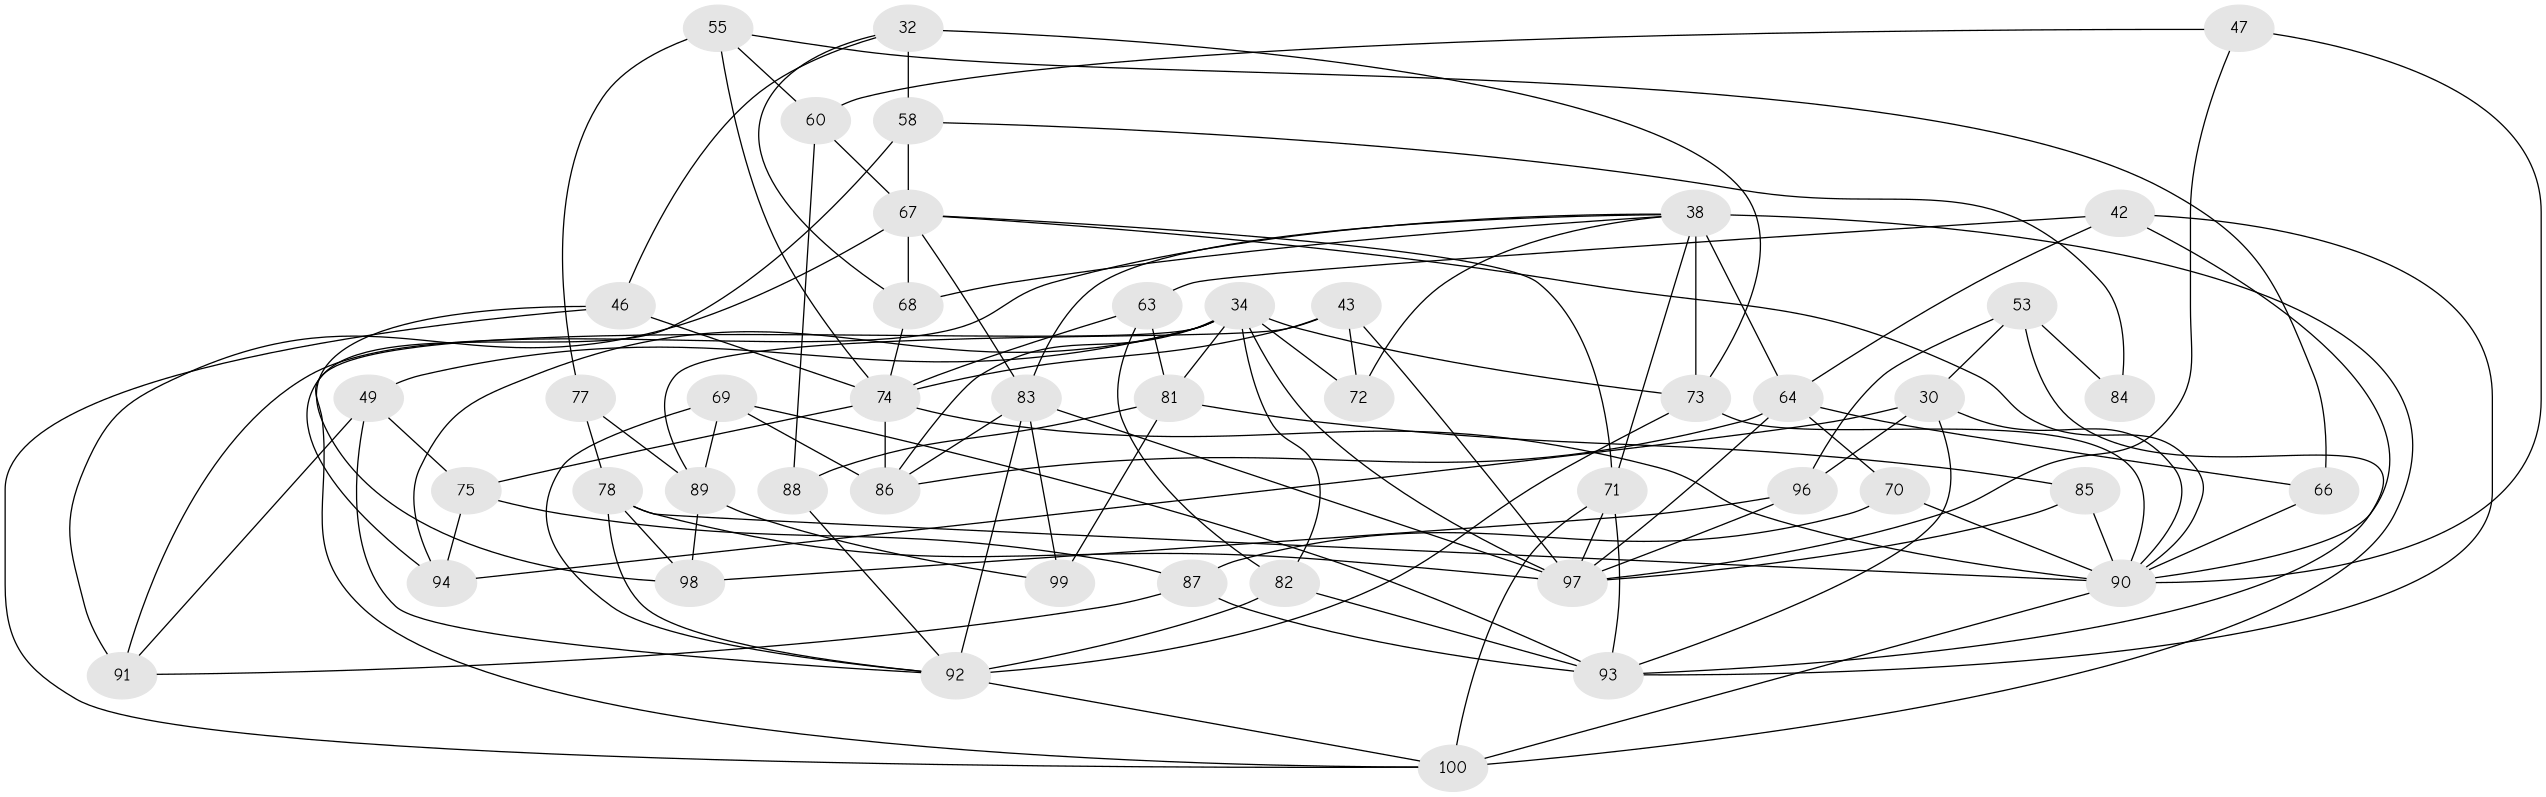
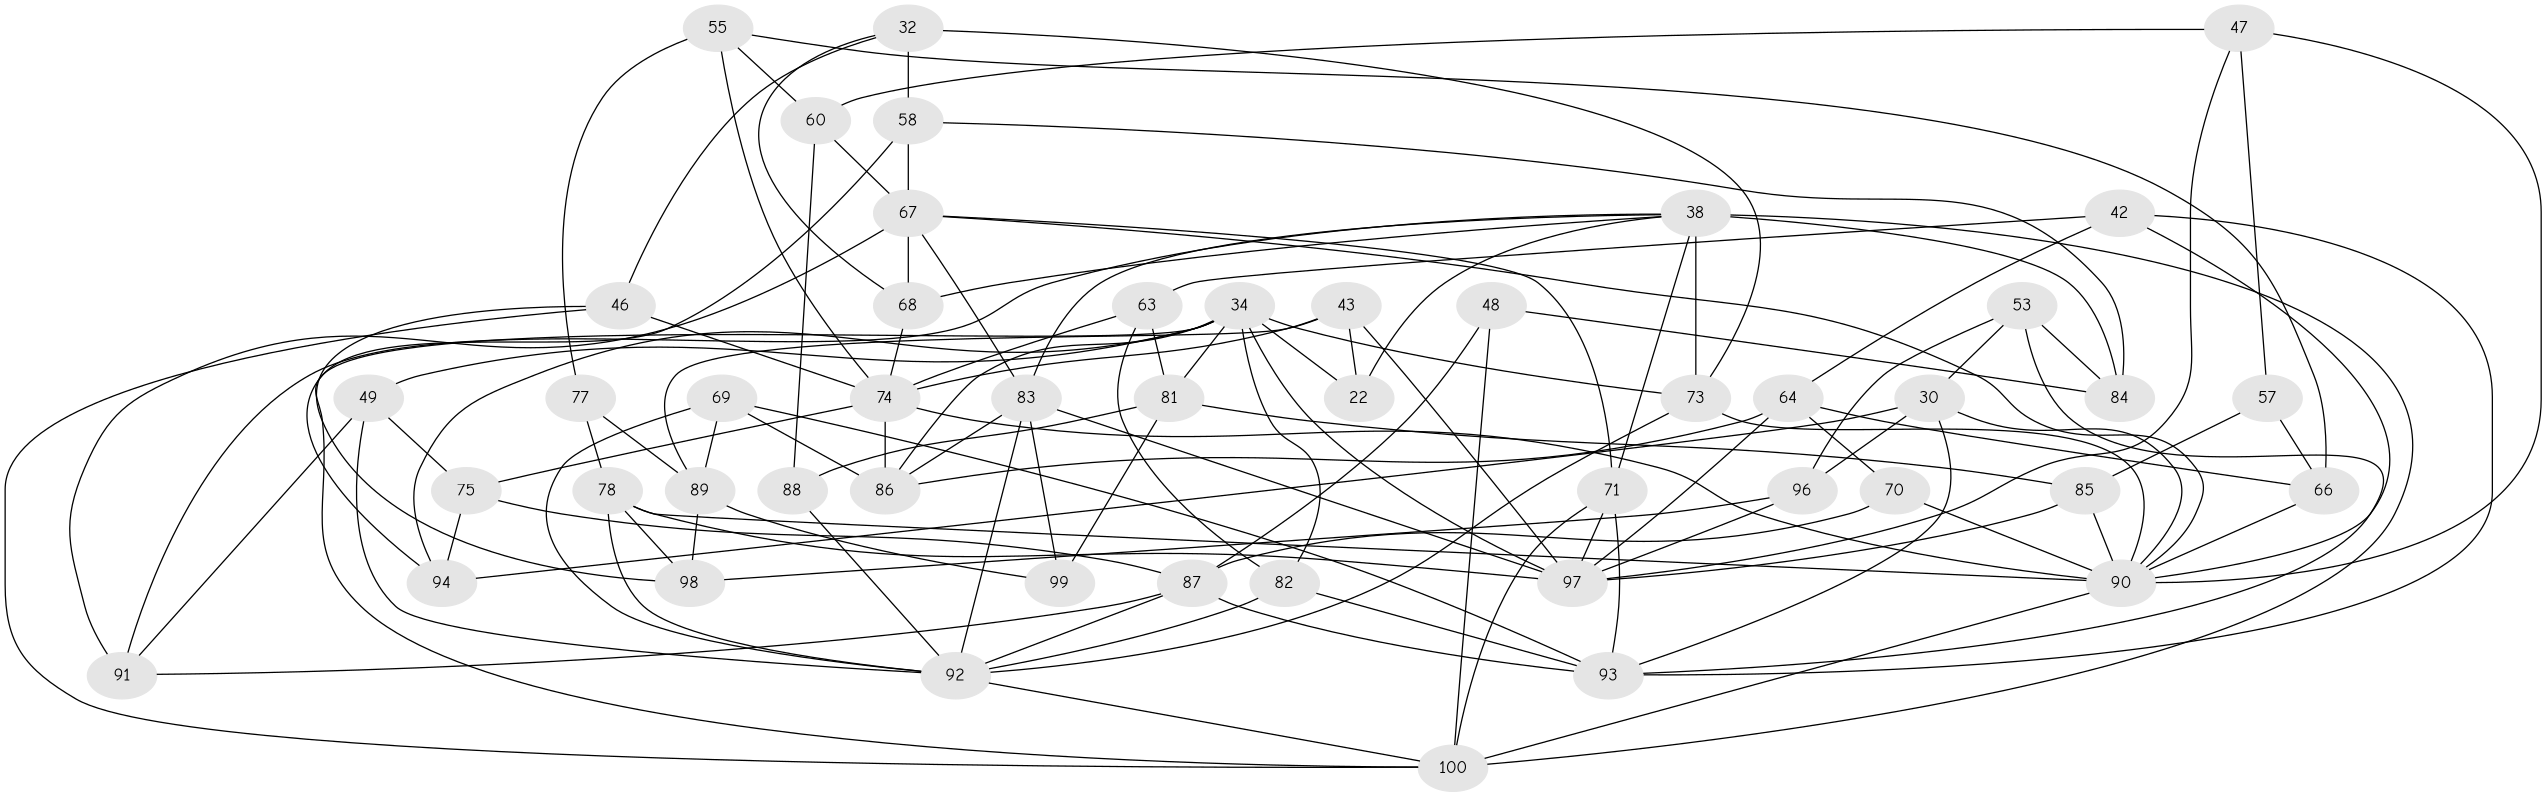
edge "38" -- "64": now "38" -- "84"
node "48": added
node "72": label "72" -> "22"
node "57": added
edge "87" -- "92": added
